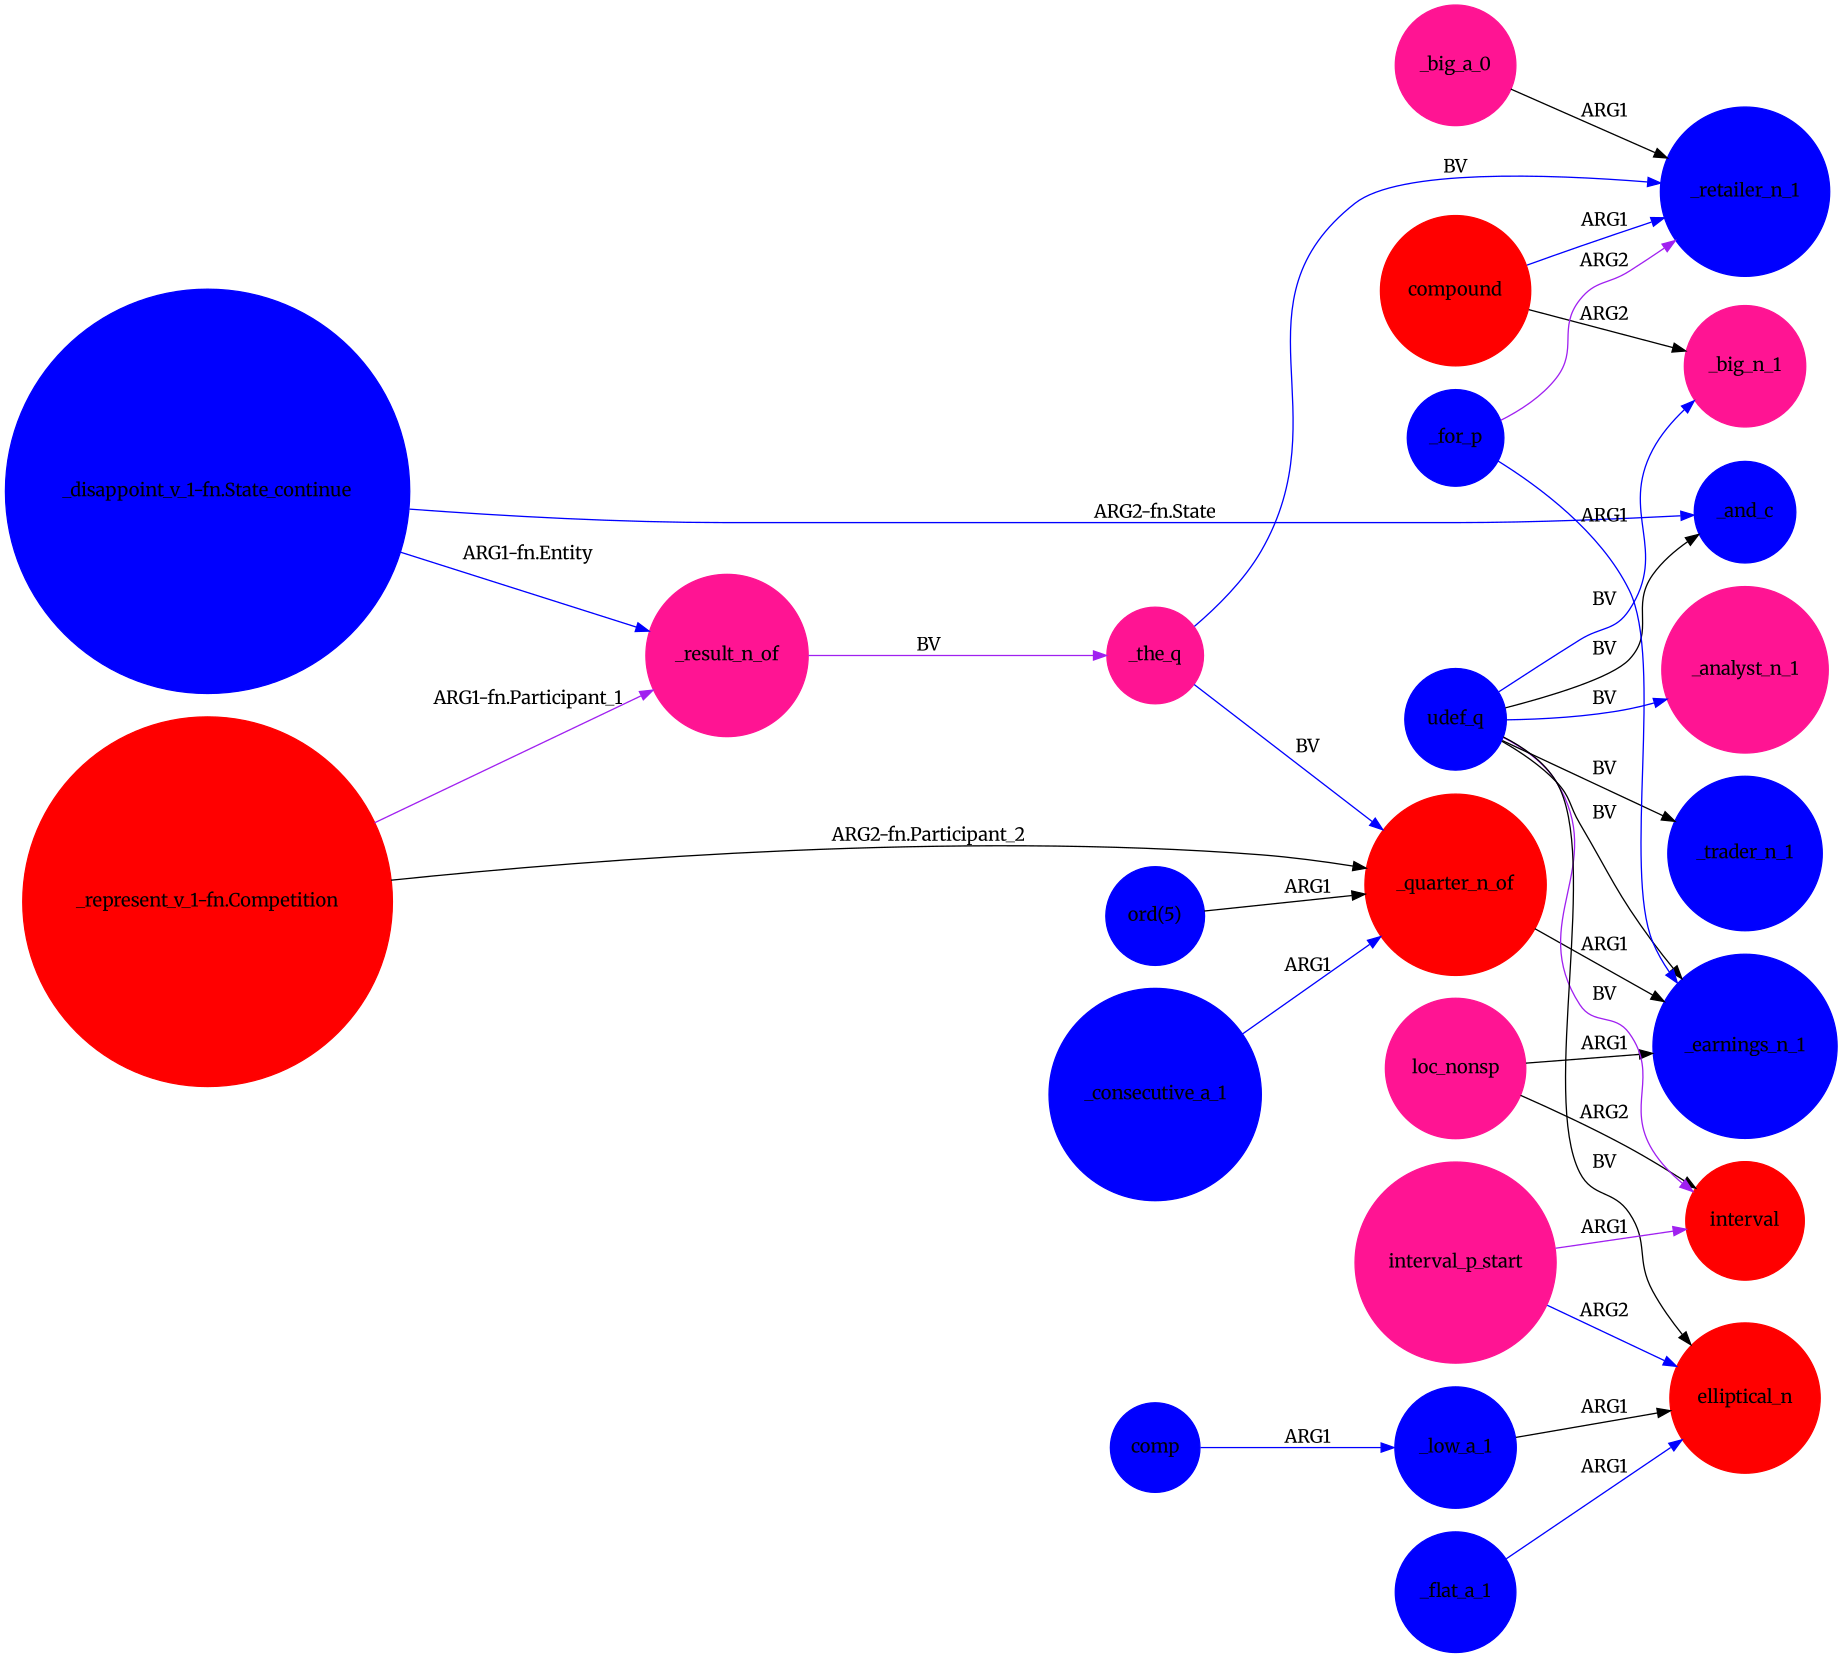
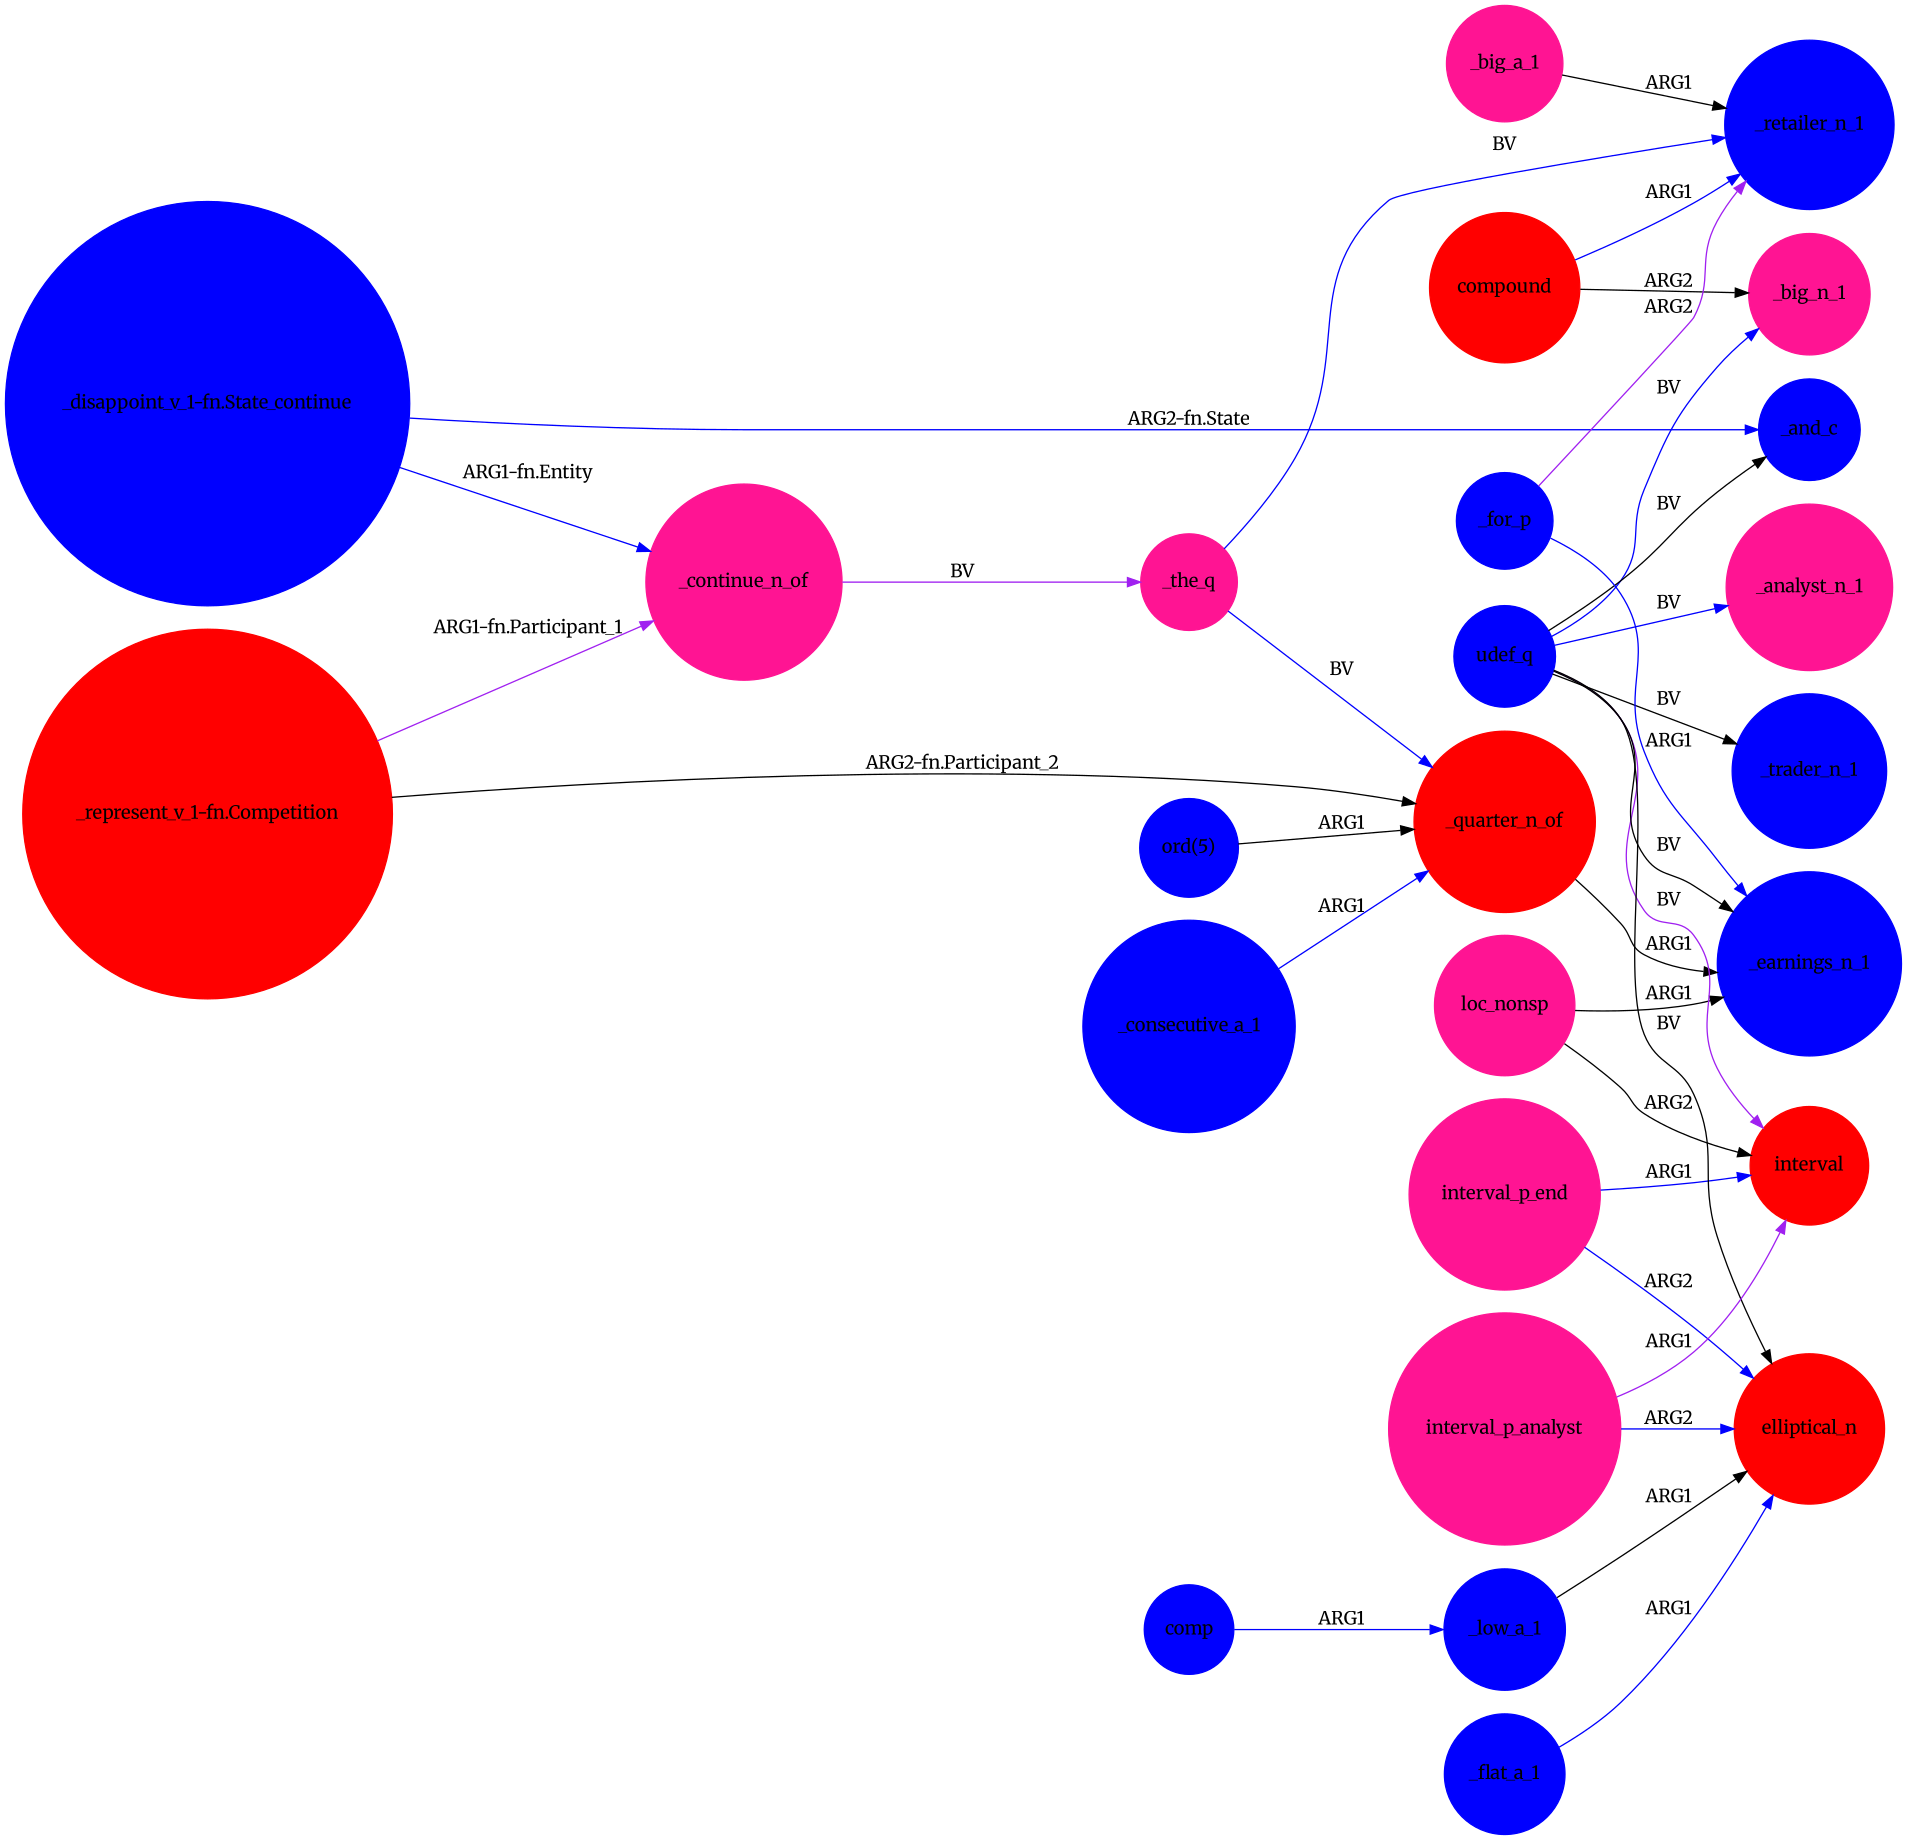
node "_big_a_0": label "_big_a_0" -> "_big_a_1"
node "_result_n_of": label "_result_n_of" -> "_continue_n_of"
node "interval_p_end": added
node "interval_p_start": label "interval_p_start" -> "interval_p_analyst"
